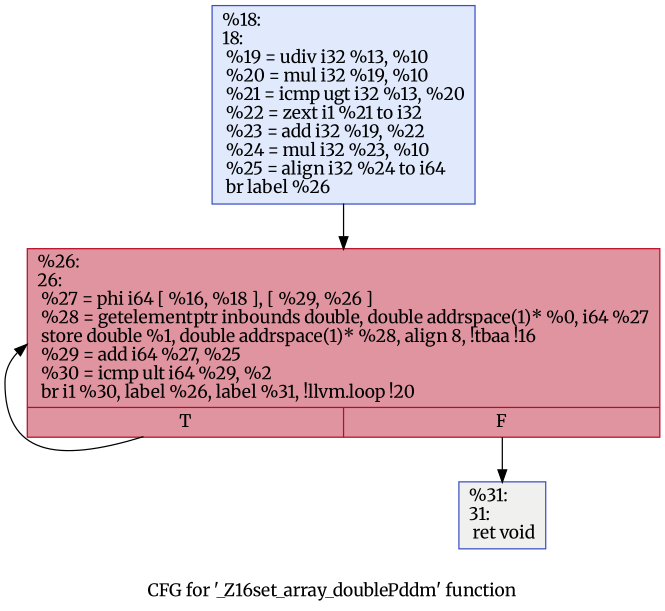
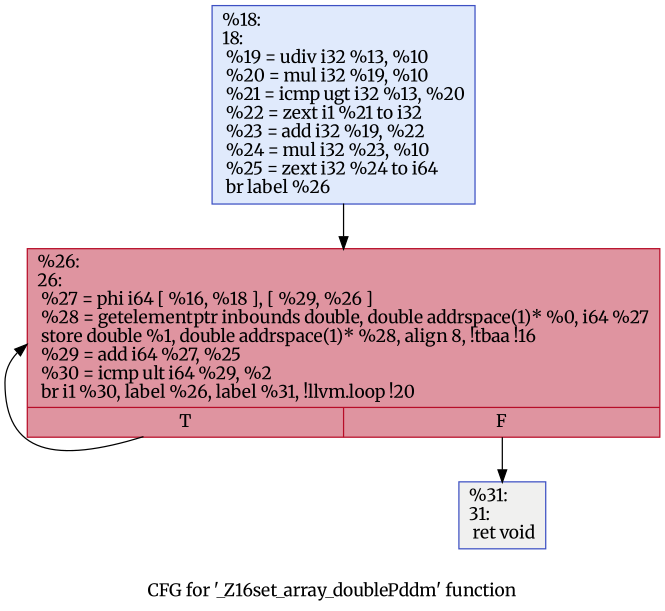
node "%18:": text "%25 = align i32 %24 to i64" -> "%25 = zext i32 %24 to i64"
